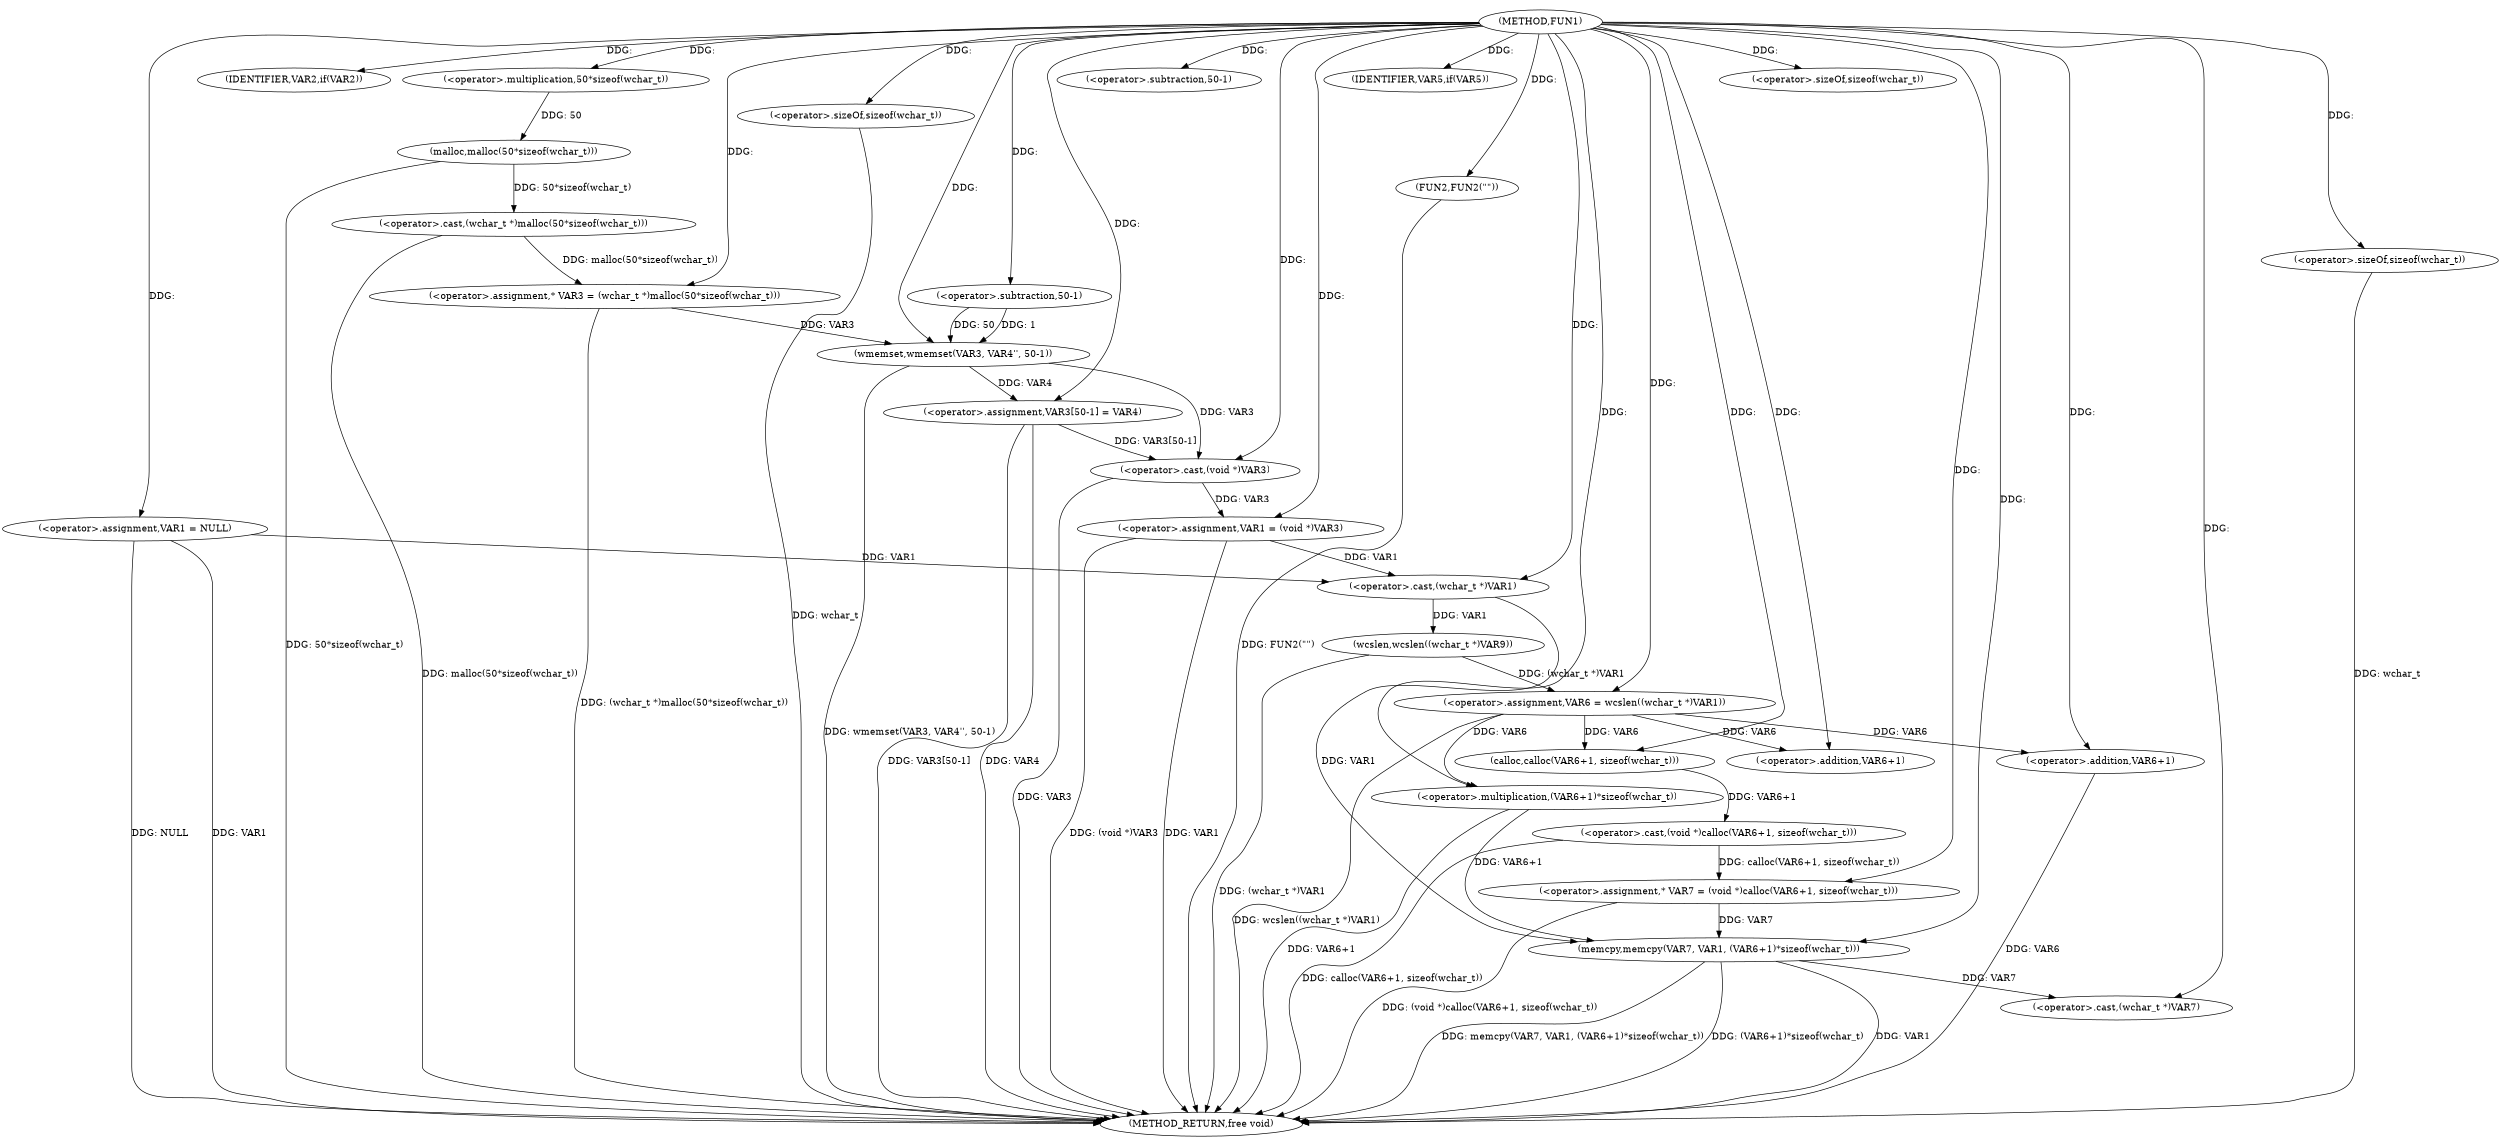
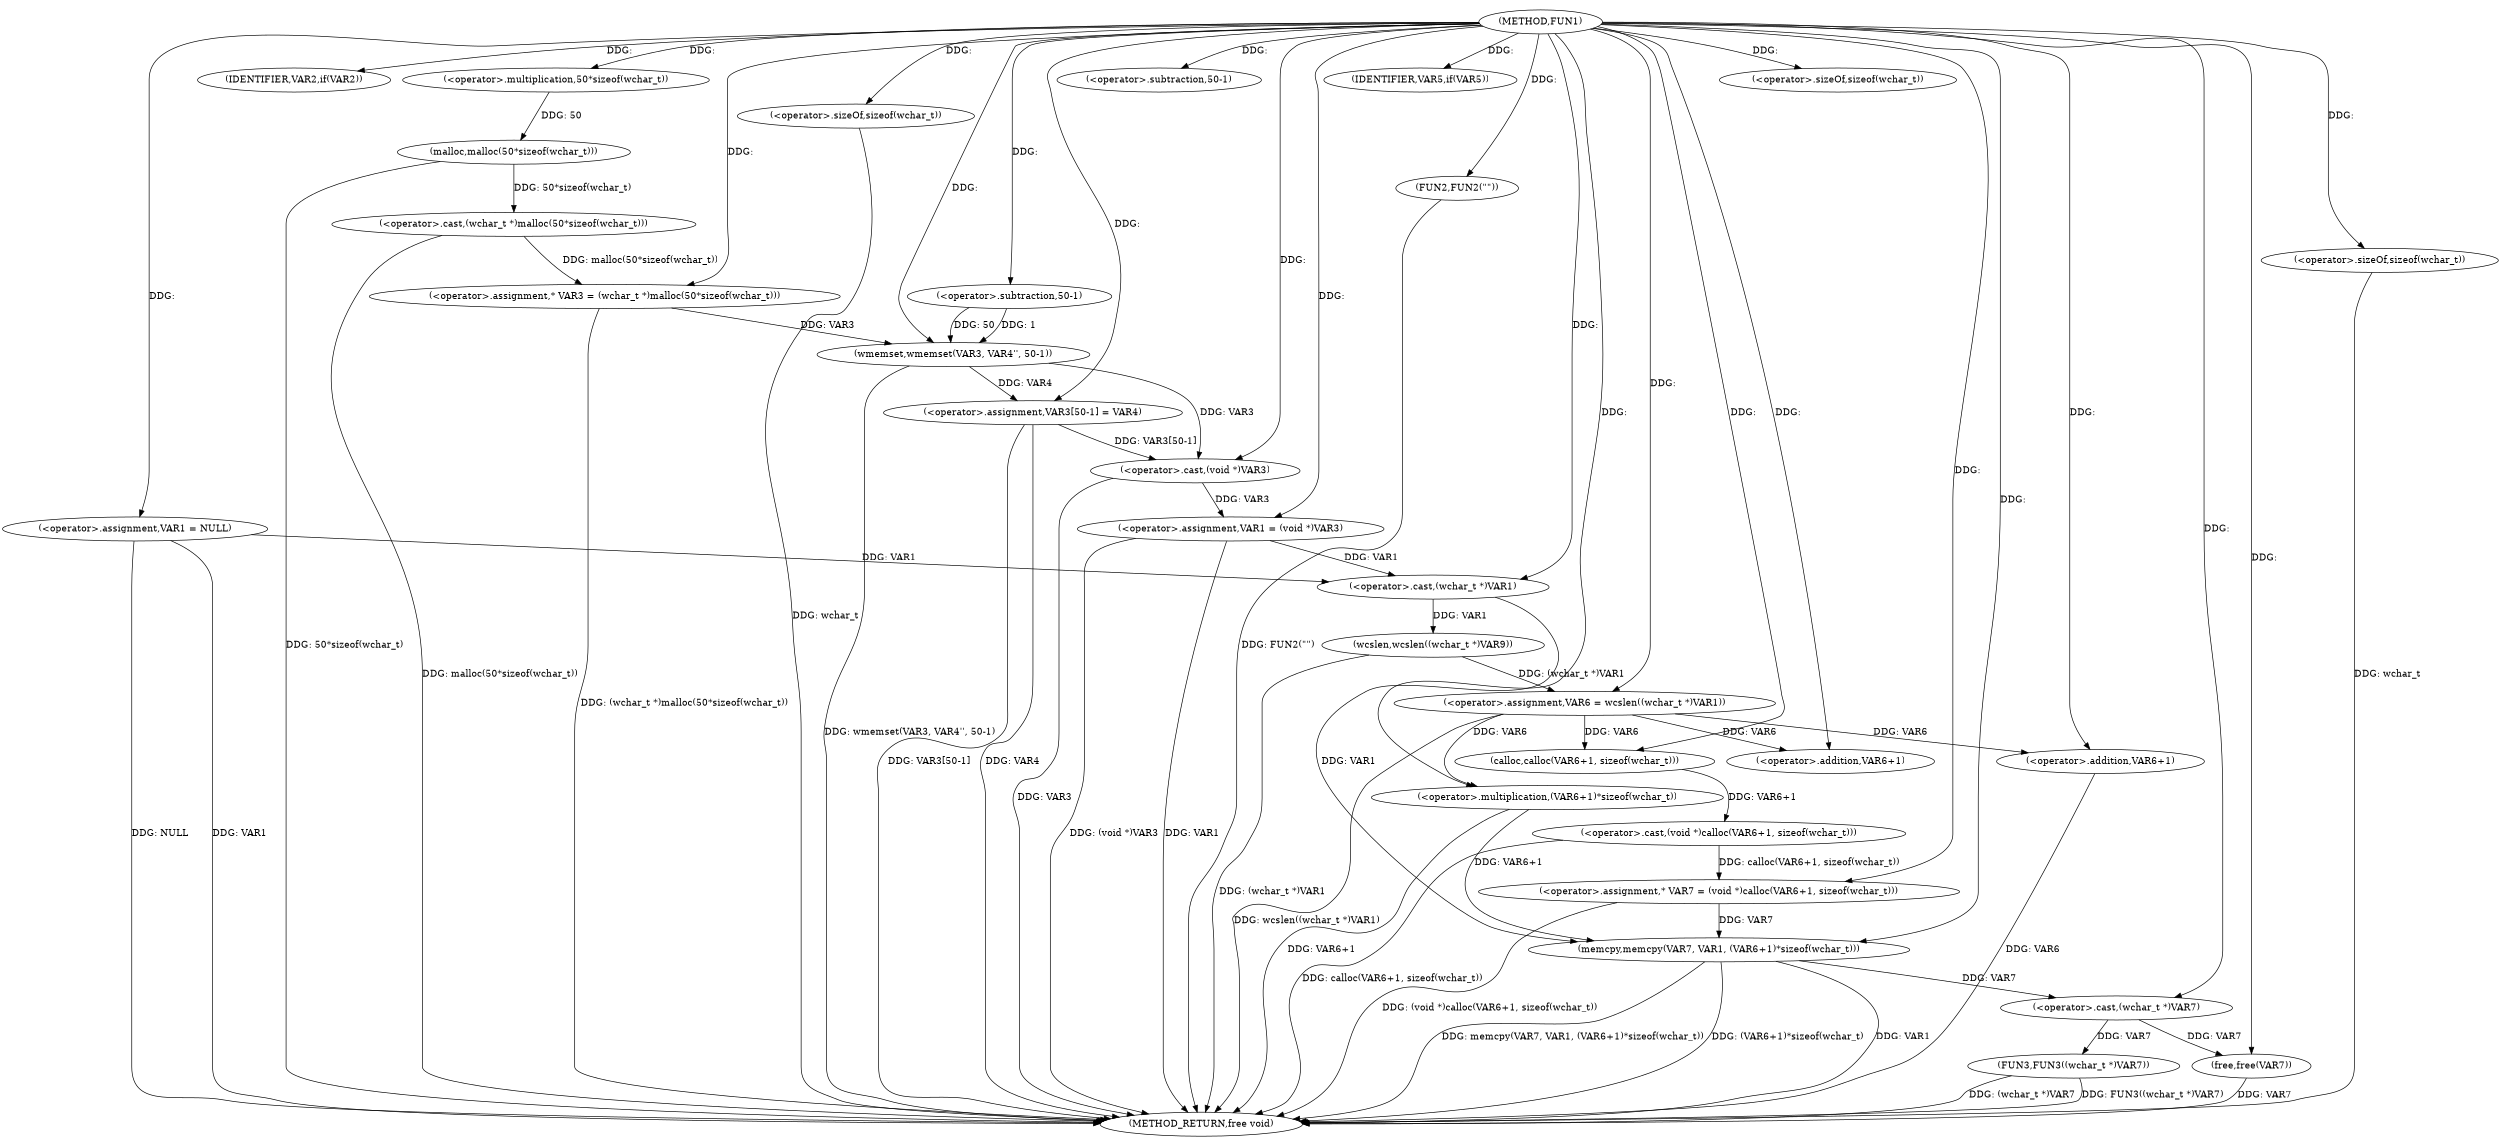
node "(FUN3,FUN3((wchar_t *)VAR7))": added
node "(free,free(VAR7))": added
